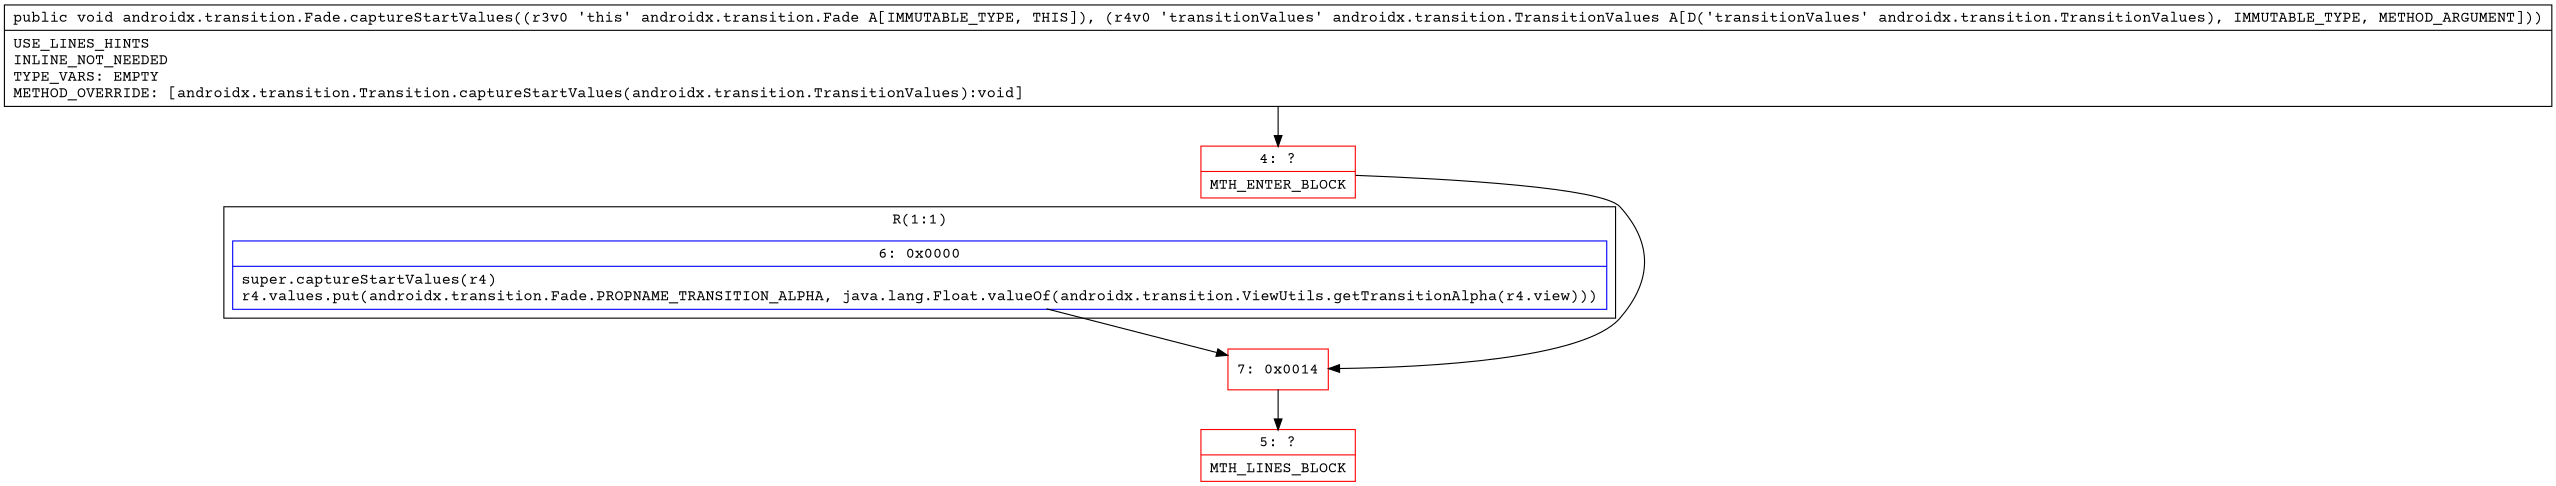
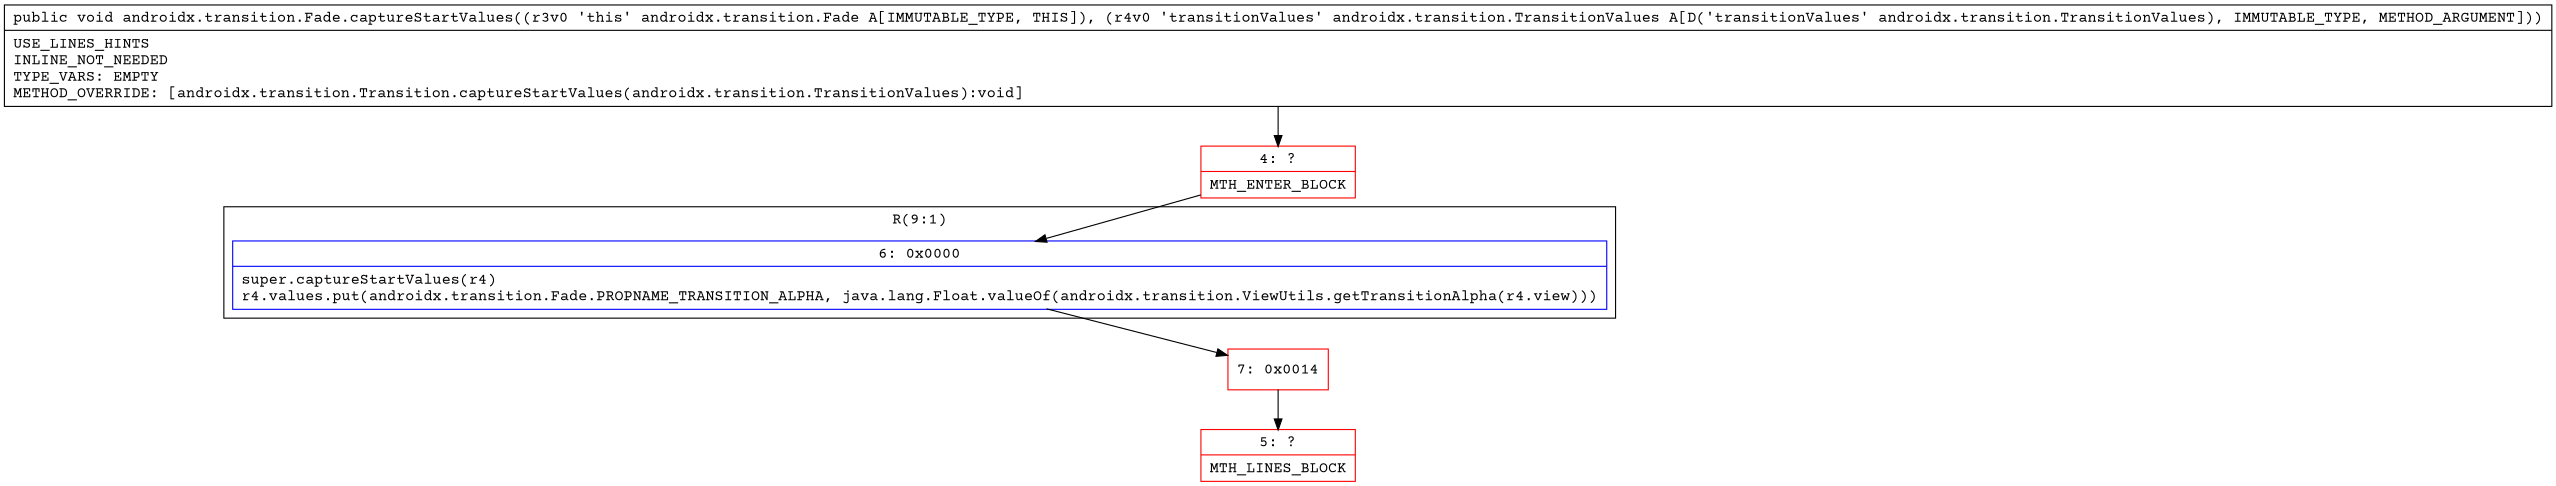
cluster "R(1:1)": label "R(1:1)" -> "R(9:1)"
edge "4: ?" -> "7: 0x0014": now "4: ?" -> "6: 0x0000"
